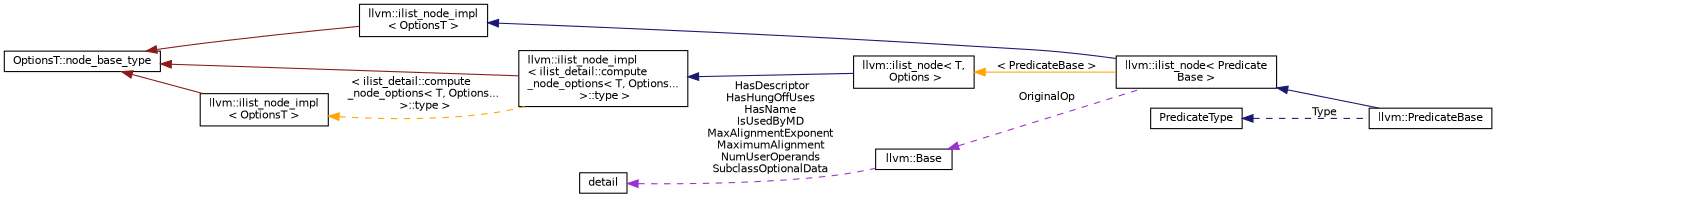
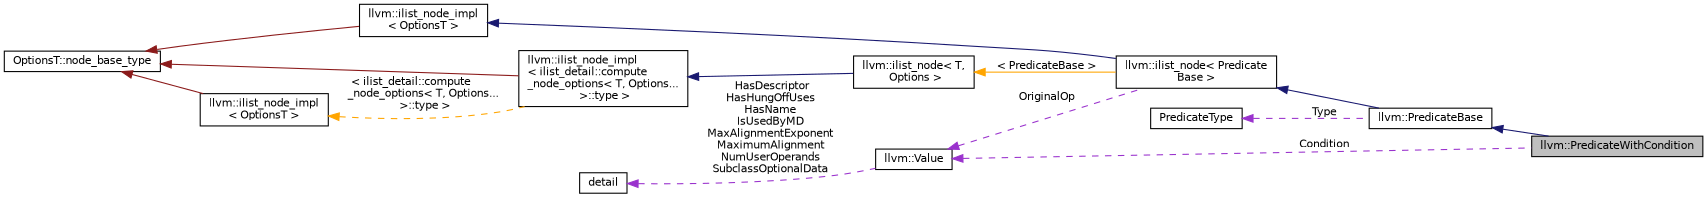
edge "llvm::PredicateBase" -> "PredicateType": color midnightblue -> darkorchid3
node "llvm::PredicateWithCondition": added
node "llvm::Base": label "llvm::Base" -> "llvm::Value"
